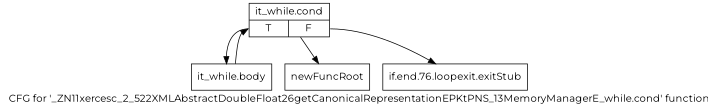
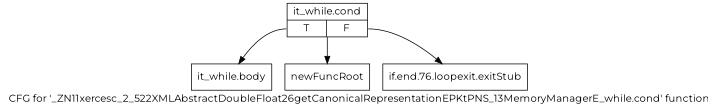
edge "it_while.body" -> "it_while.cond": removed
